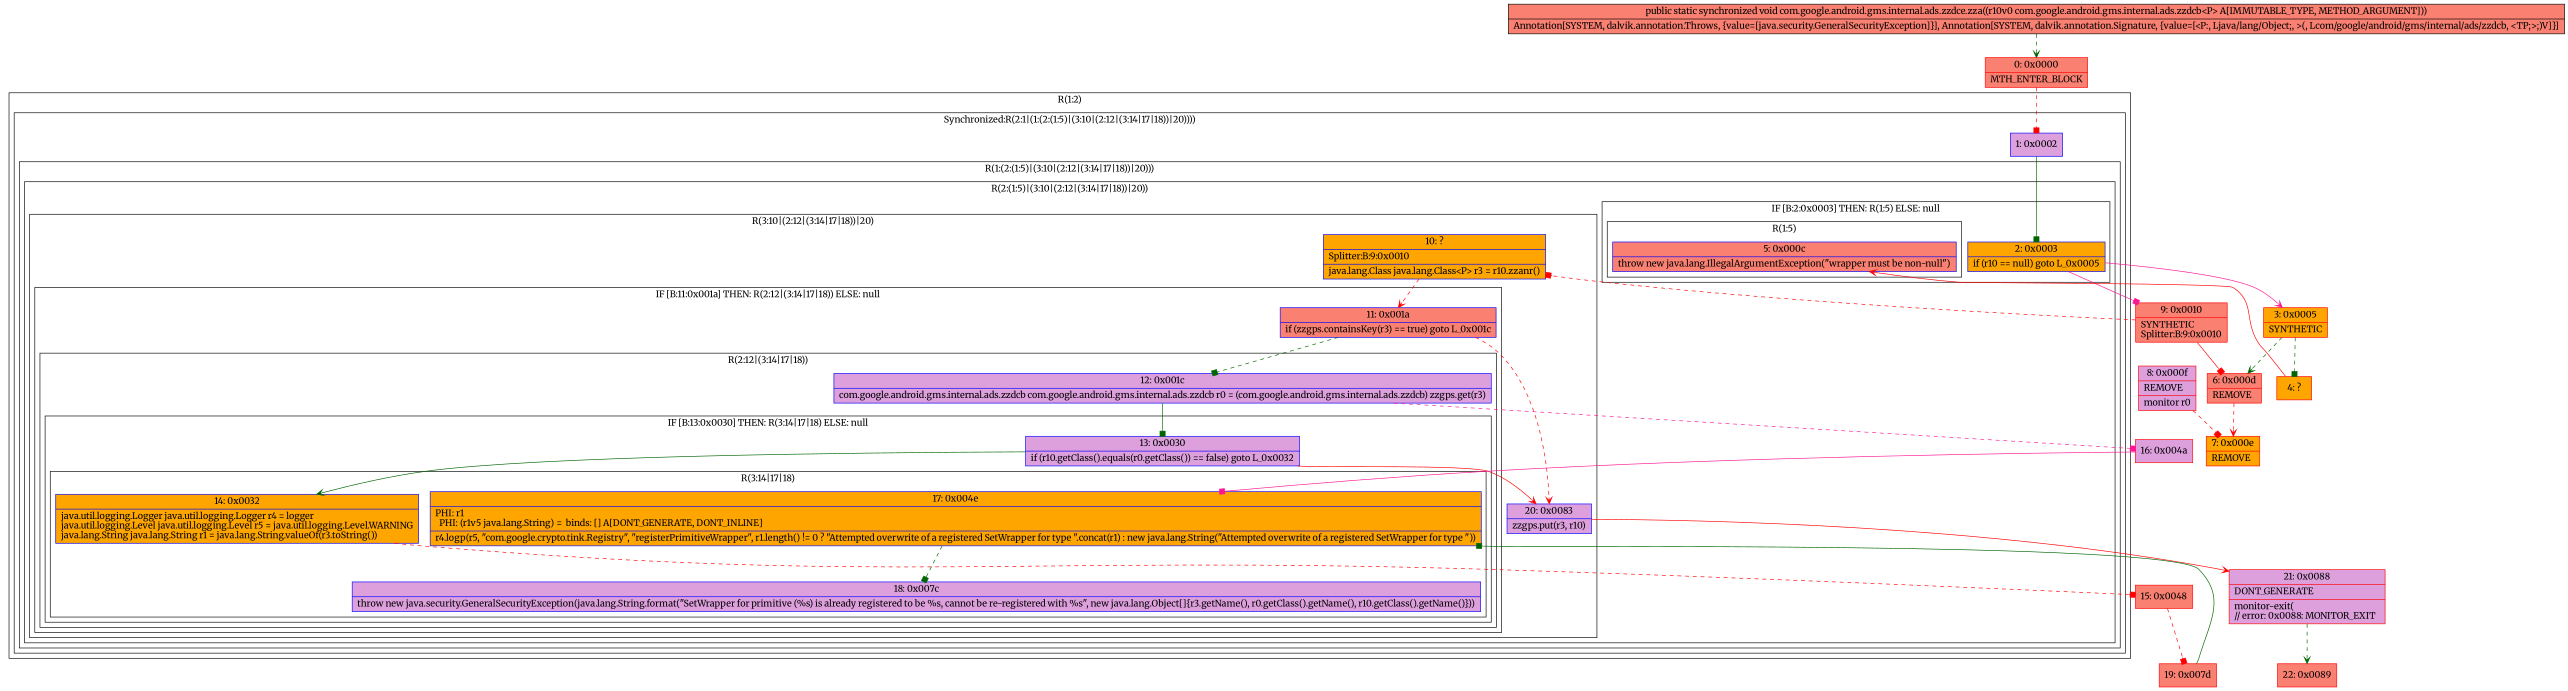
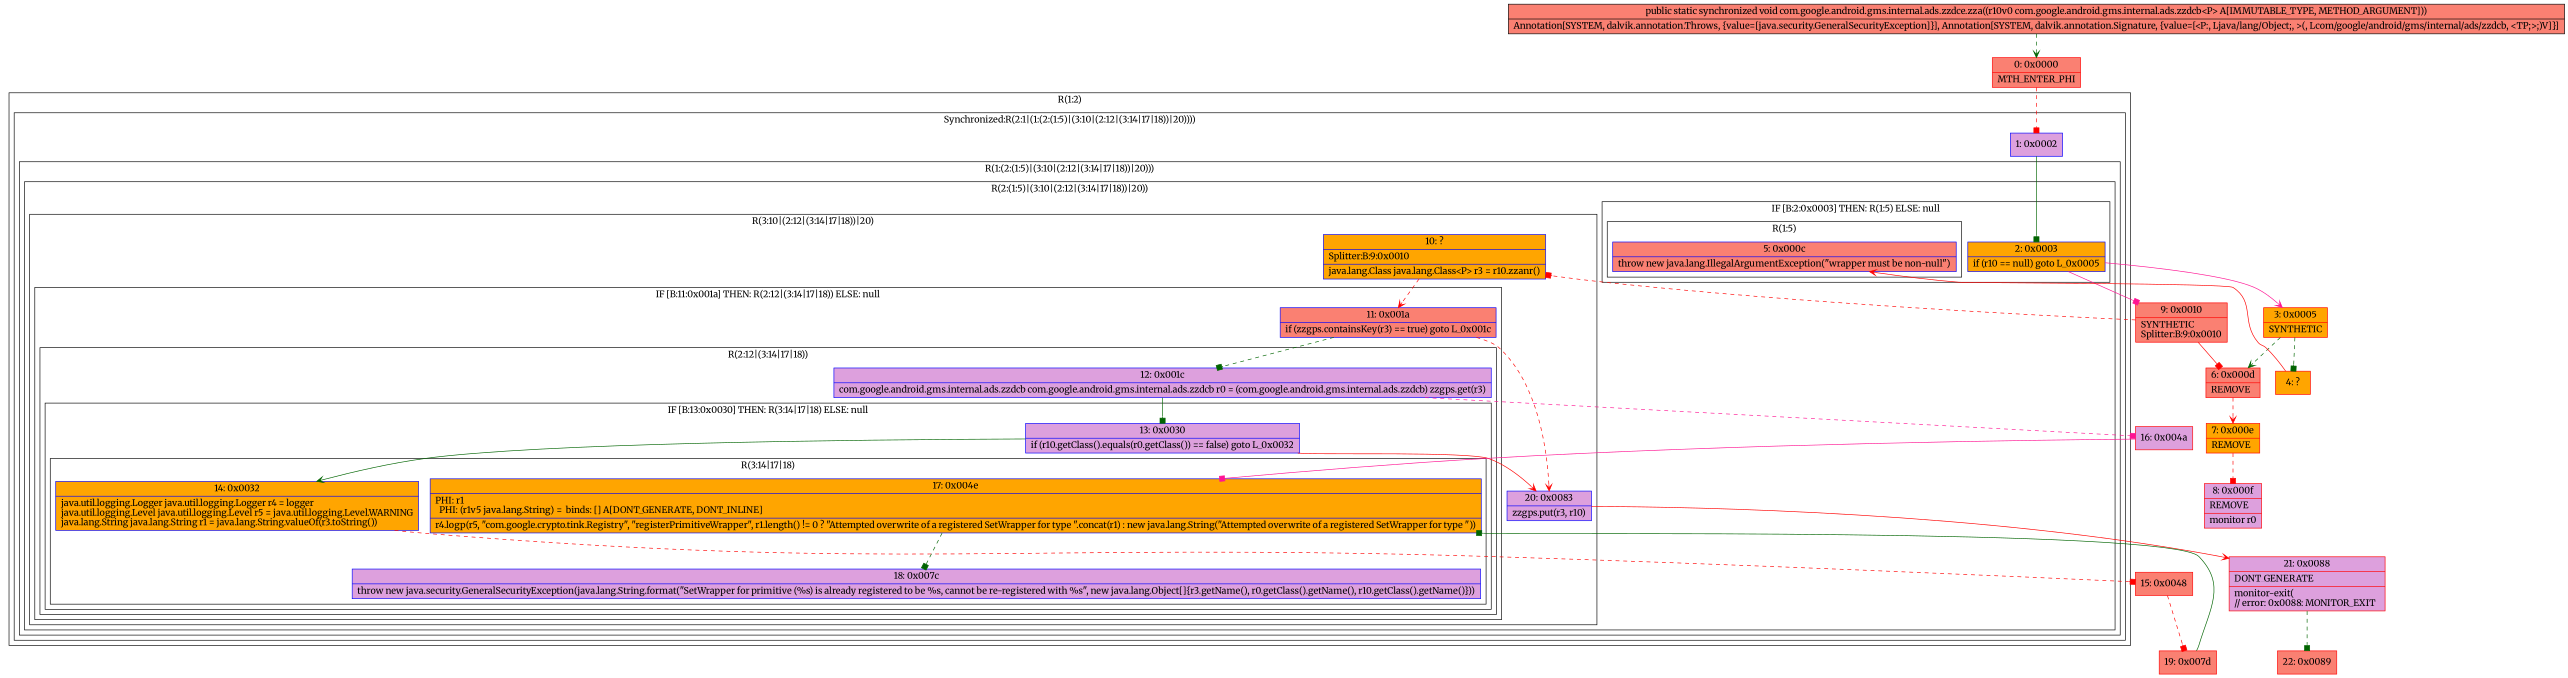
node "0: 0x0000": text "MTH_ENTER_BLOCK" -> "MTH_ENTER_PHI"
edge "8: 0x000f" -> "7: 0x000e": reversed
edge "21: 0x0088" -> "22: 0x0089": arrowhead vee -> box
